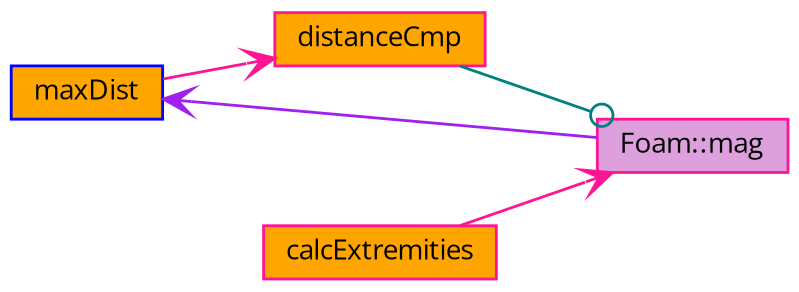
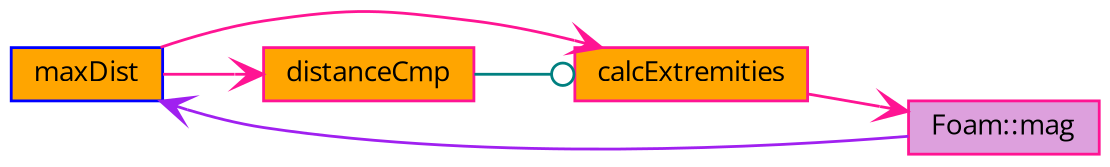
edge "maxDist" -> "calcExtremities": added
edge "distanceCmp" -> "Foam::mag": now "distanceCmp" -> "calcExtremities"
